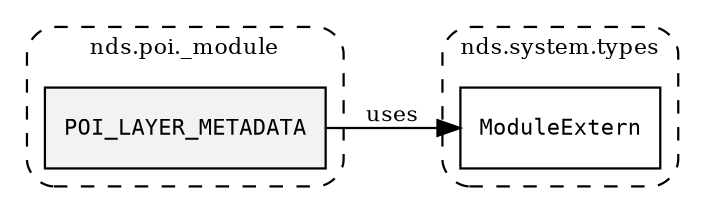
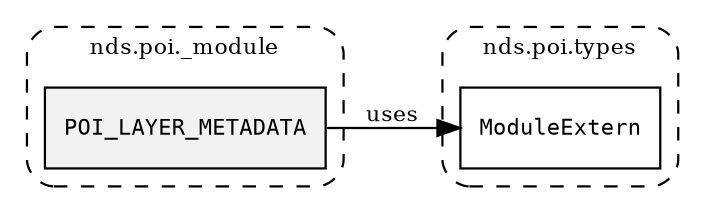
cluster "nds.system.types": label "nds.system.types" -> "nds.poi.types"
